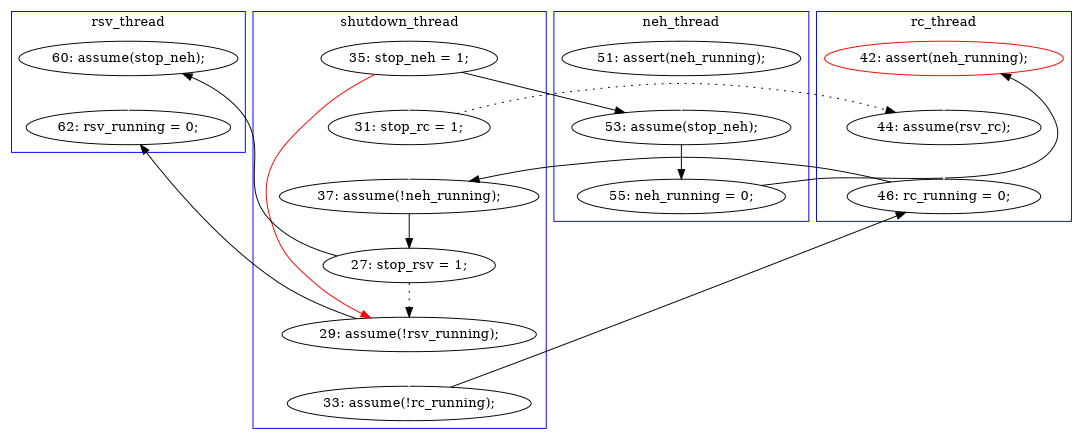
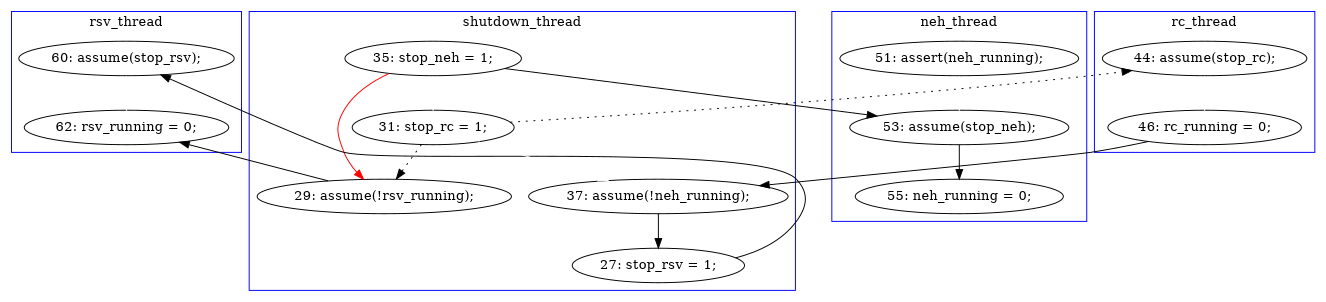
node "60: assume(stop_neh);": label "60: assume(stop_neh);" -> "60: assume(stop_rsv);"
node "42: assert(neh_running);": removed
node "44: assume(rsv_rc);": label "44: assume(rsv_rc);" -> "44: assume(stop_rc);"
edge "27: stop_rsv = 1;" -> "29: assume(!rsv_running);": now "31: stop_rc = 1;" -> "29: assume(!rsv_running);"
node "33: assume(!rc_running);": removed
